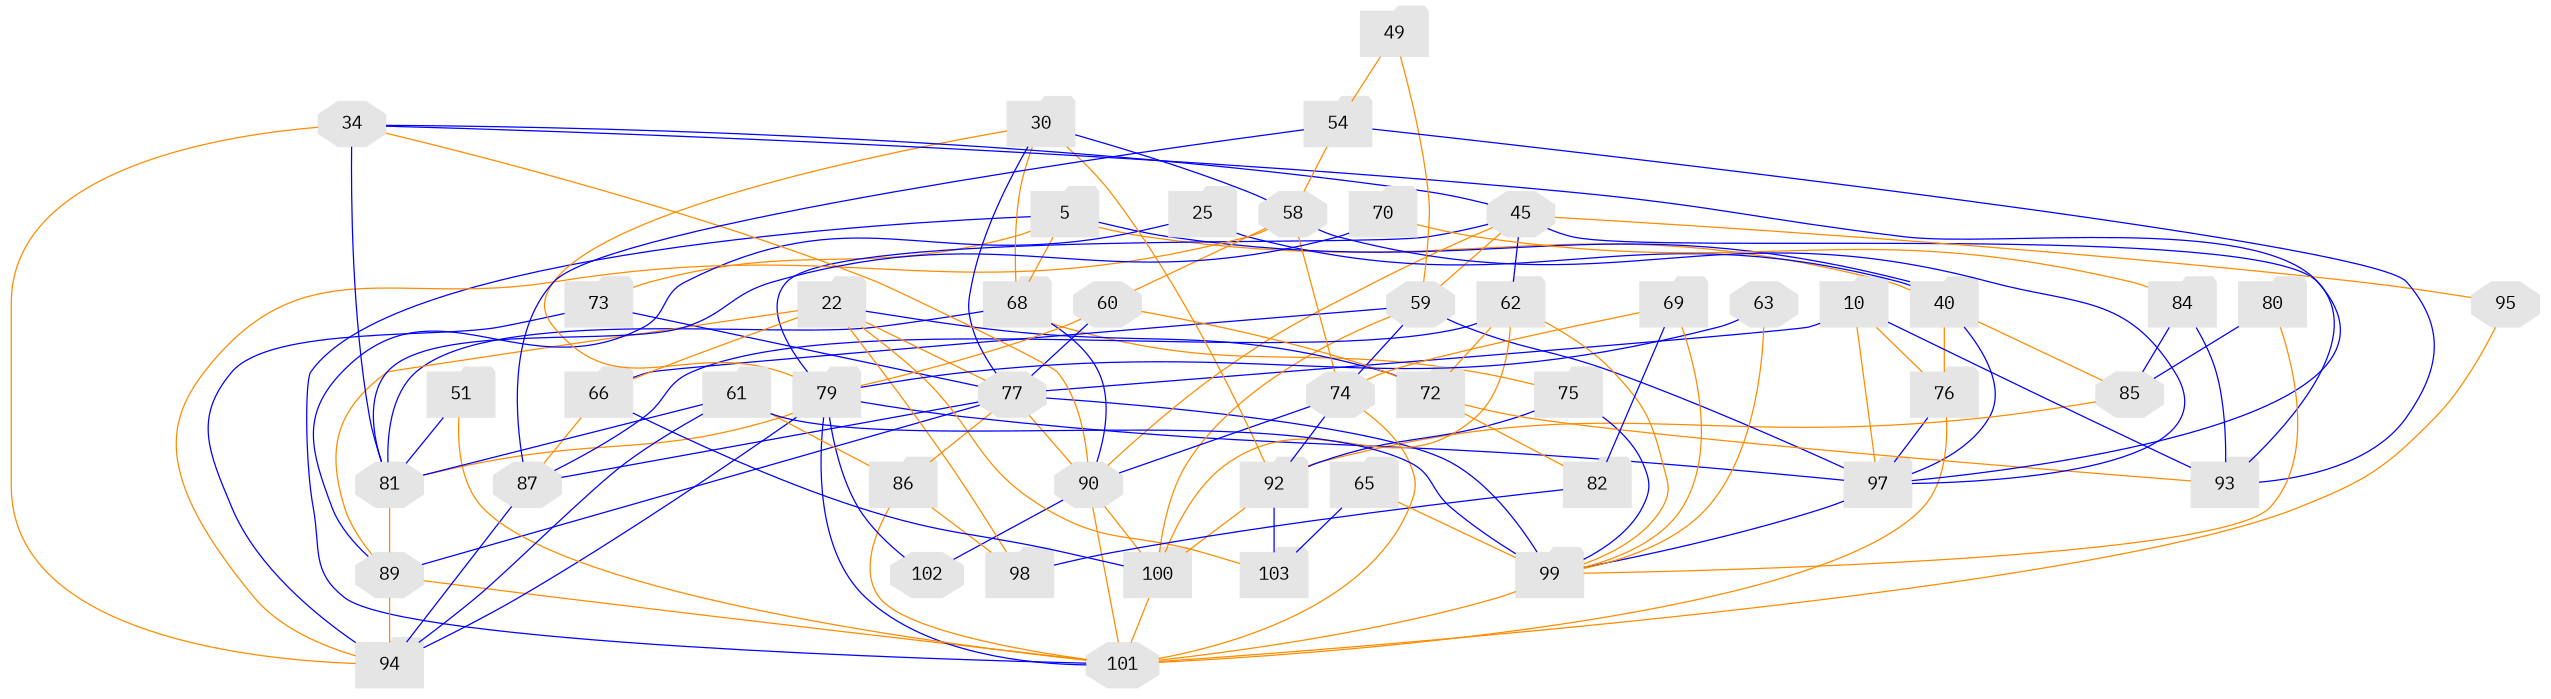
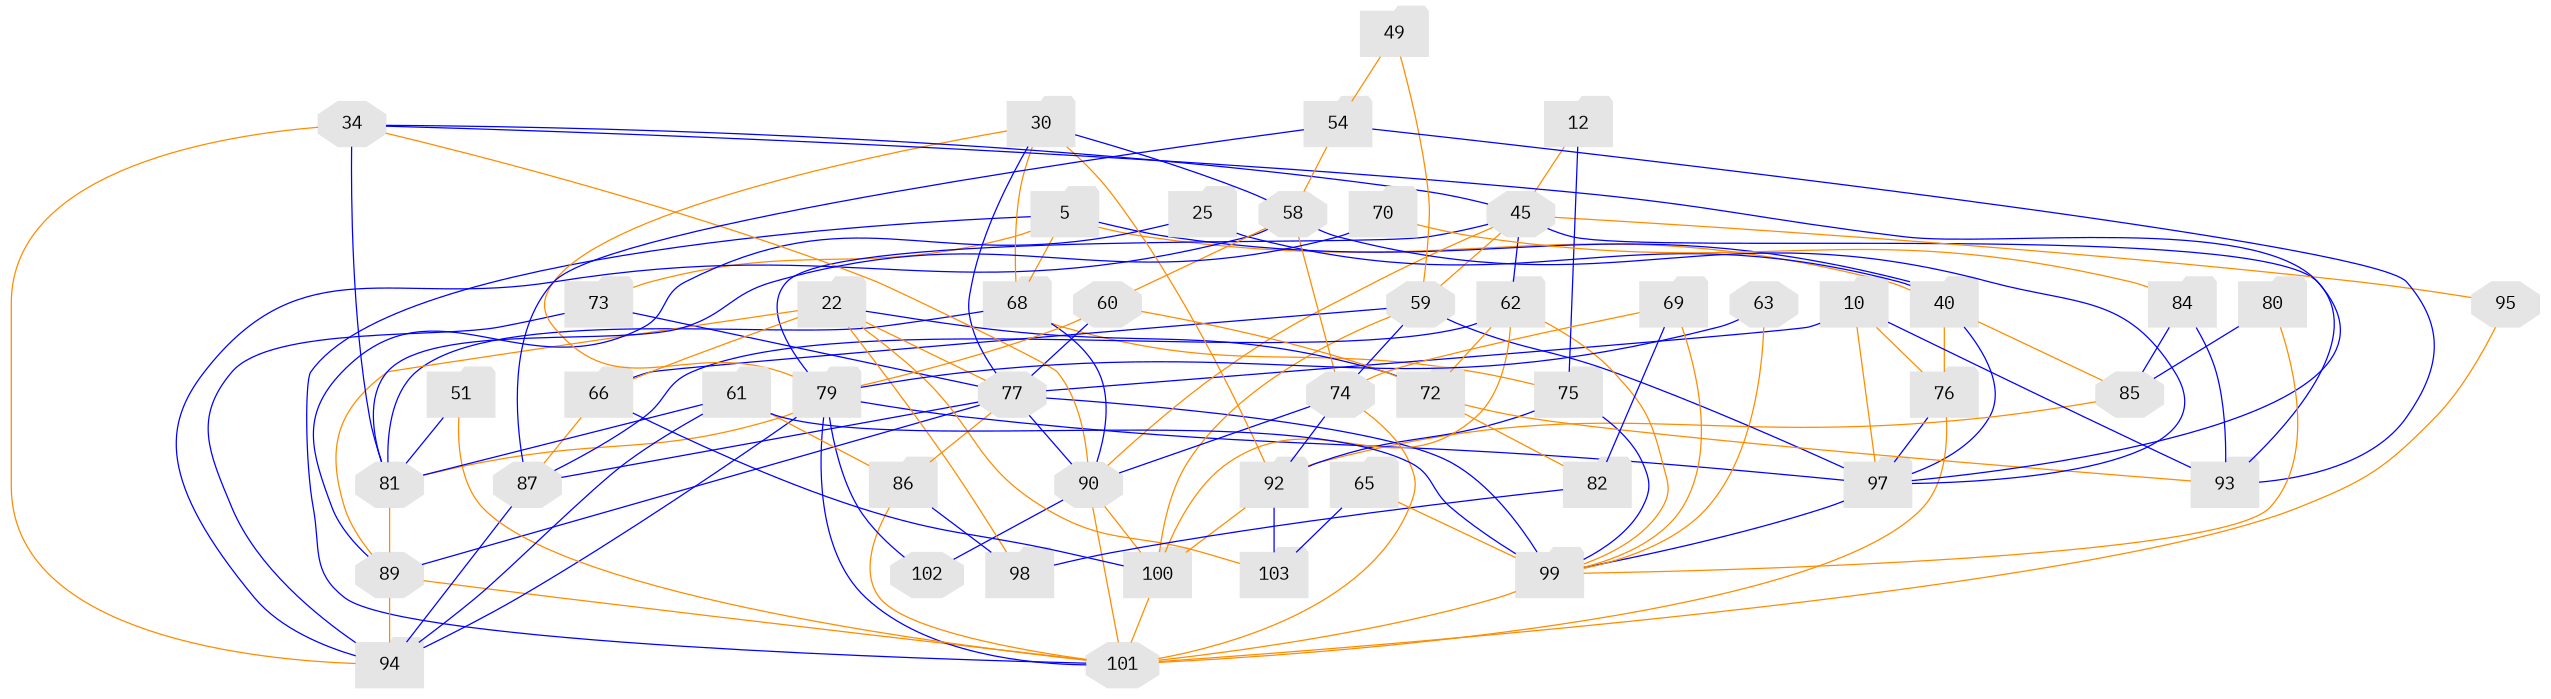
node "12": added
edge "58" -- "94": color darkorange -> blue
edge "77" -- "90": color darkorange -> blue
edge "86" -- "98": color darkorange -> blue
